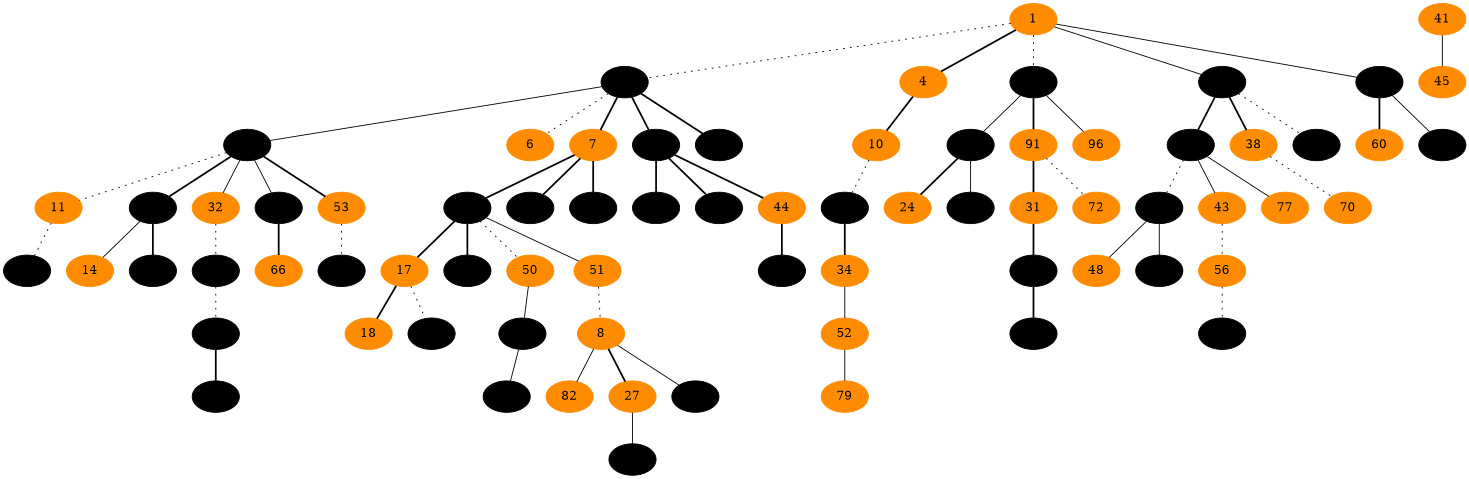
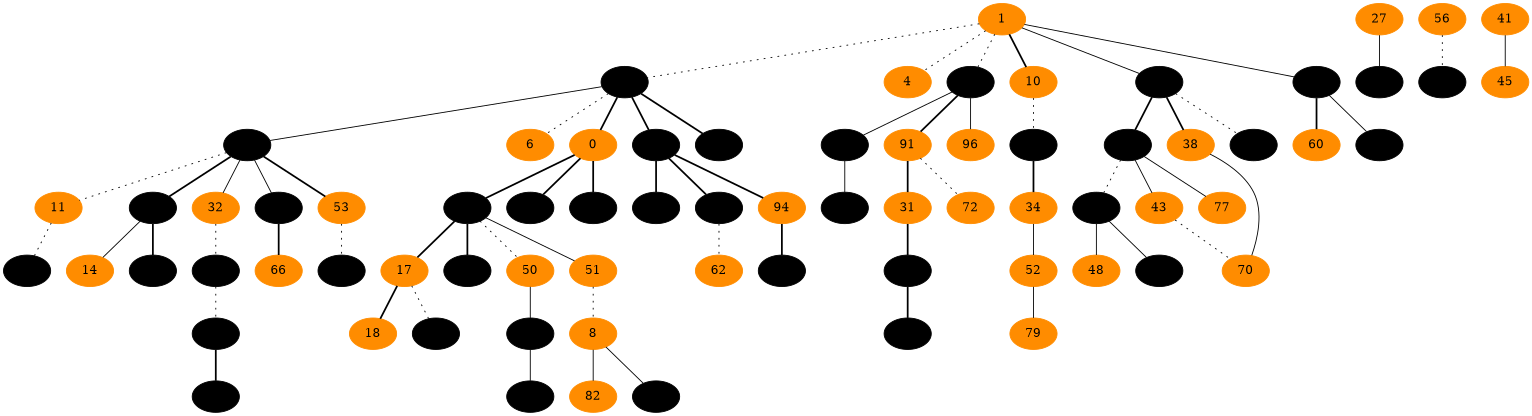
edge "1" -- "4": style bold -> dotted
edge "4" -- "10": now "1" -- "10"
node "7": label "7" -> "0"
edge "38" -- "70": style dotted -> solid
node "44": label "44" -> "94"
node "24": removed
edge "43" -- "56": now "43" -- "70"
node "62": added
edge "8" -- "27": removed
